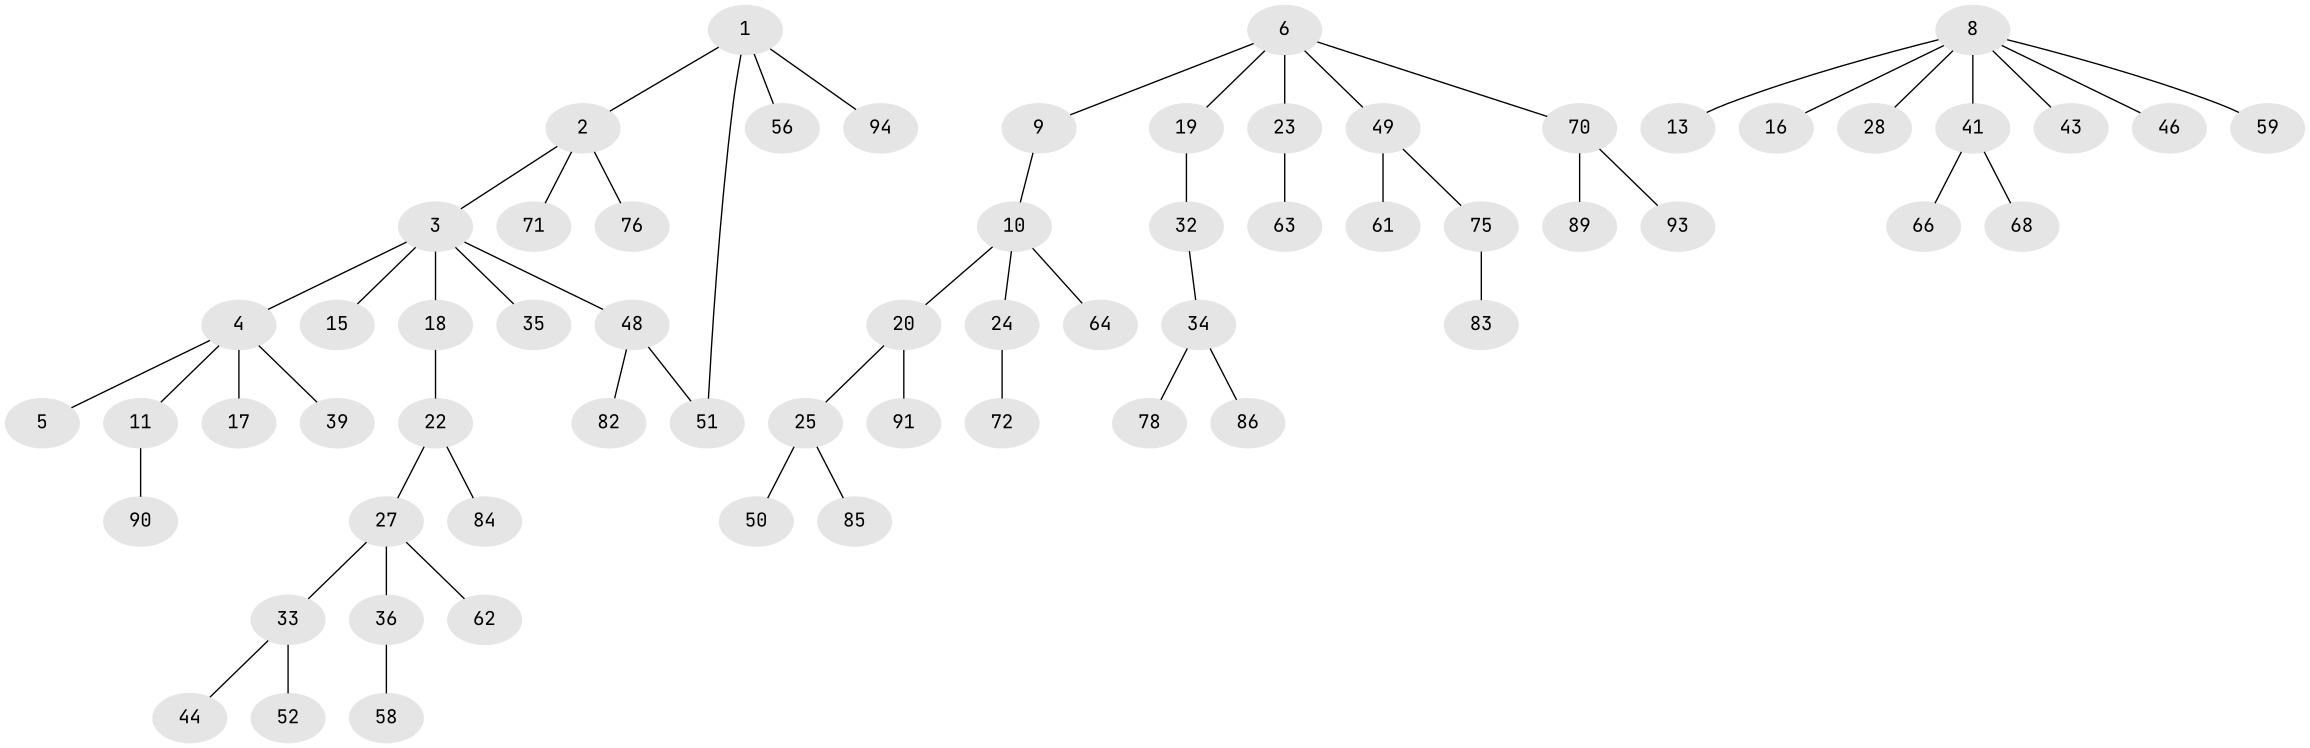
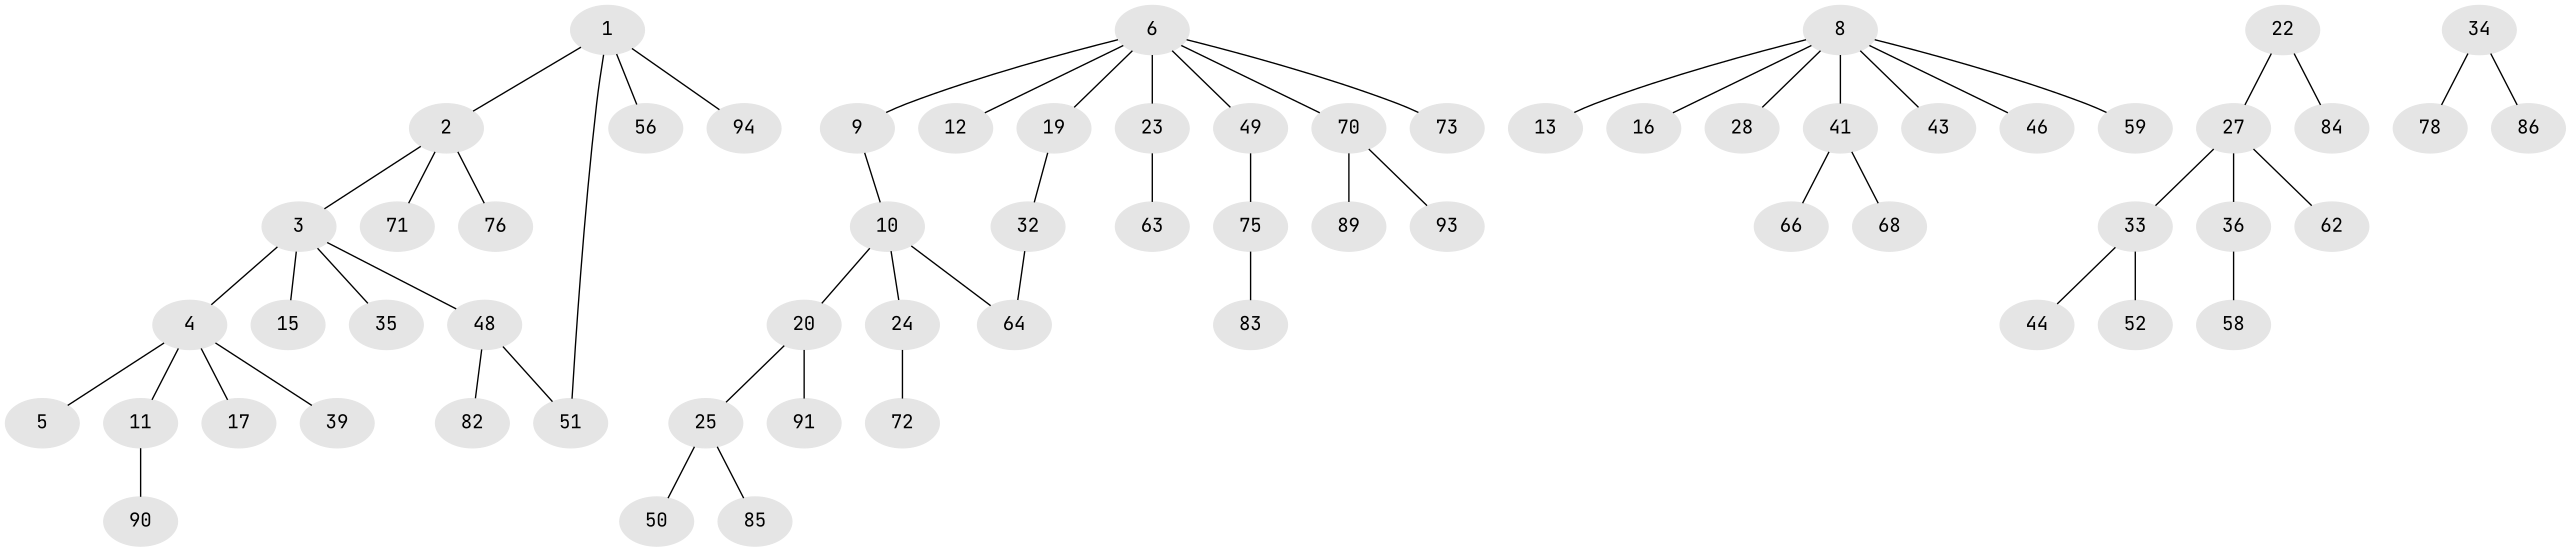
node "12": added
node "73": added
node "61": removed
edge "32" -- "34": now "32" -- "64"
node "18": removed
